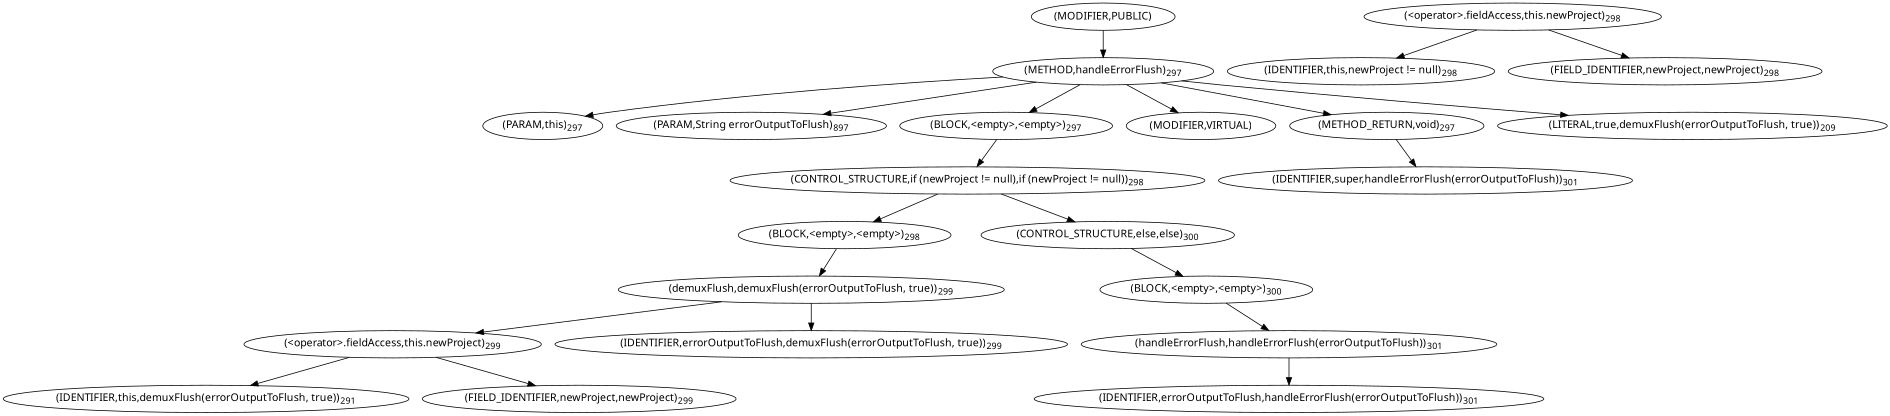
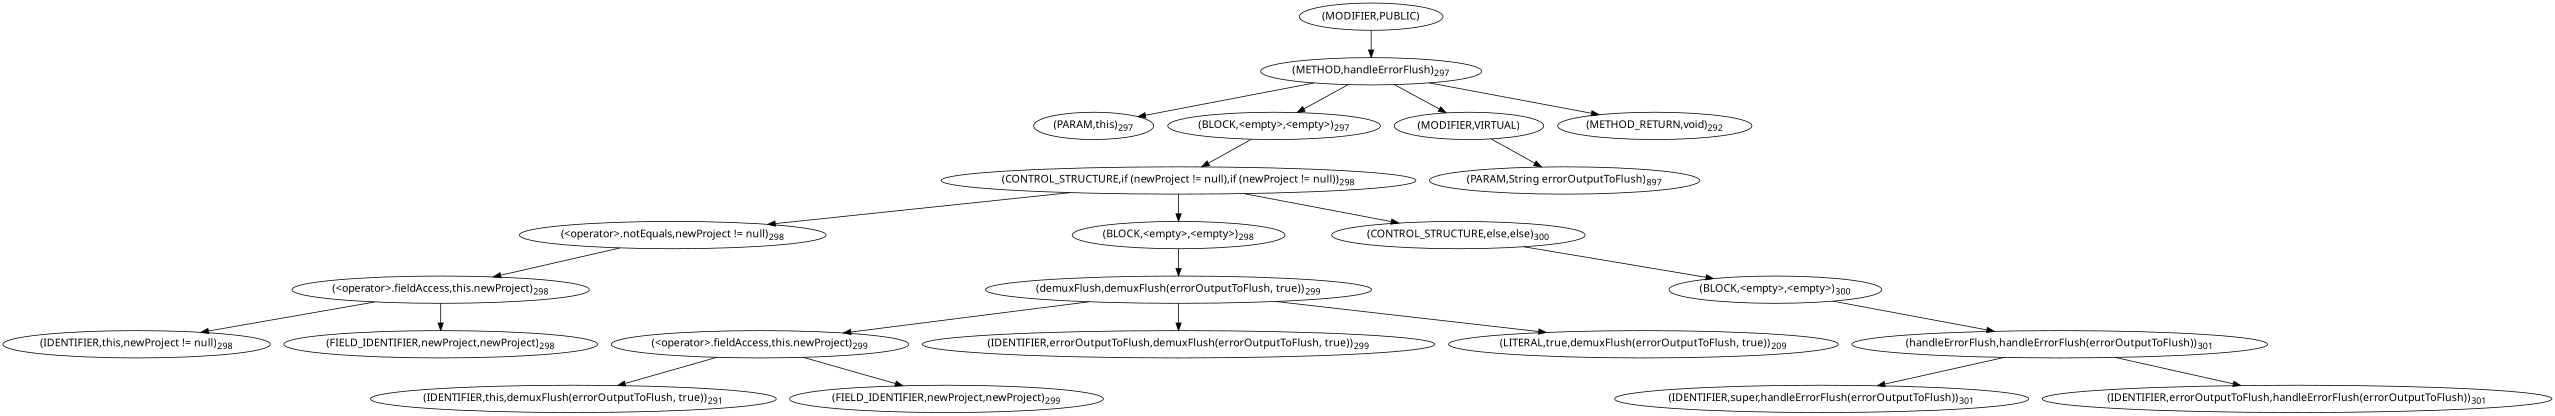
edge "(METHOD,handleErrorFlush)" -> "(PARAM,String errorOutputToFlush)": now "(MODIFIER,VIRTUAL)" -> "(PARAM,String errorOutputToFlush)"
edge "(METHOD,handleErrorFlush)" -> "(LITERAL,true,demuxFlush(errorOutputToFlush, true))": now "(demuxFlush,demuxFlush(errorOutputToFlush, true))" -> "(LITERAL,true,demuxFlush(errorOutputToFlush, true))"
node "(METHOD_RETURN,void)": text "297" -> "292"
edge "(METHOD_RETURN,void)" -> "(IDENTIFIER,super,handleErrorFlush(errorOutputToFlush))": now "(handleErrorFlush,handleErrorFlush(errorOutputToFlush))" -> "(IDENTIFIER,super,handleErrorFlush(errorOutputToFlush))"
node "(<operator>.notEquals,newProject != null)": added
